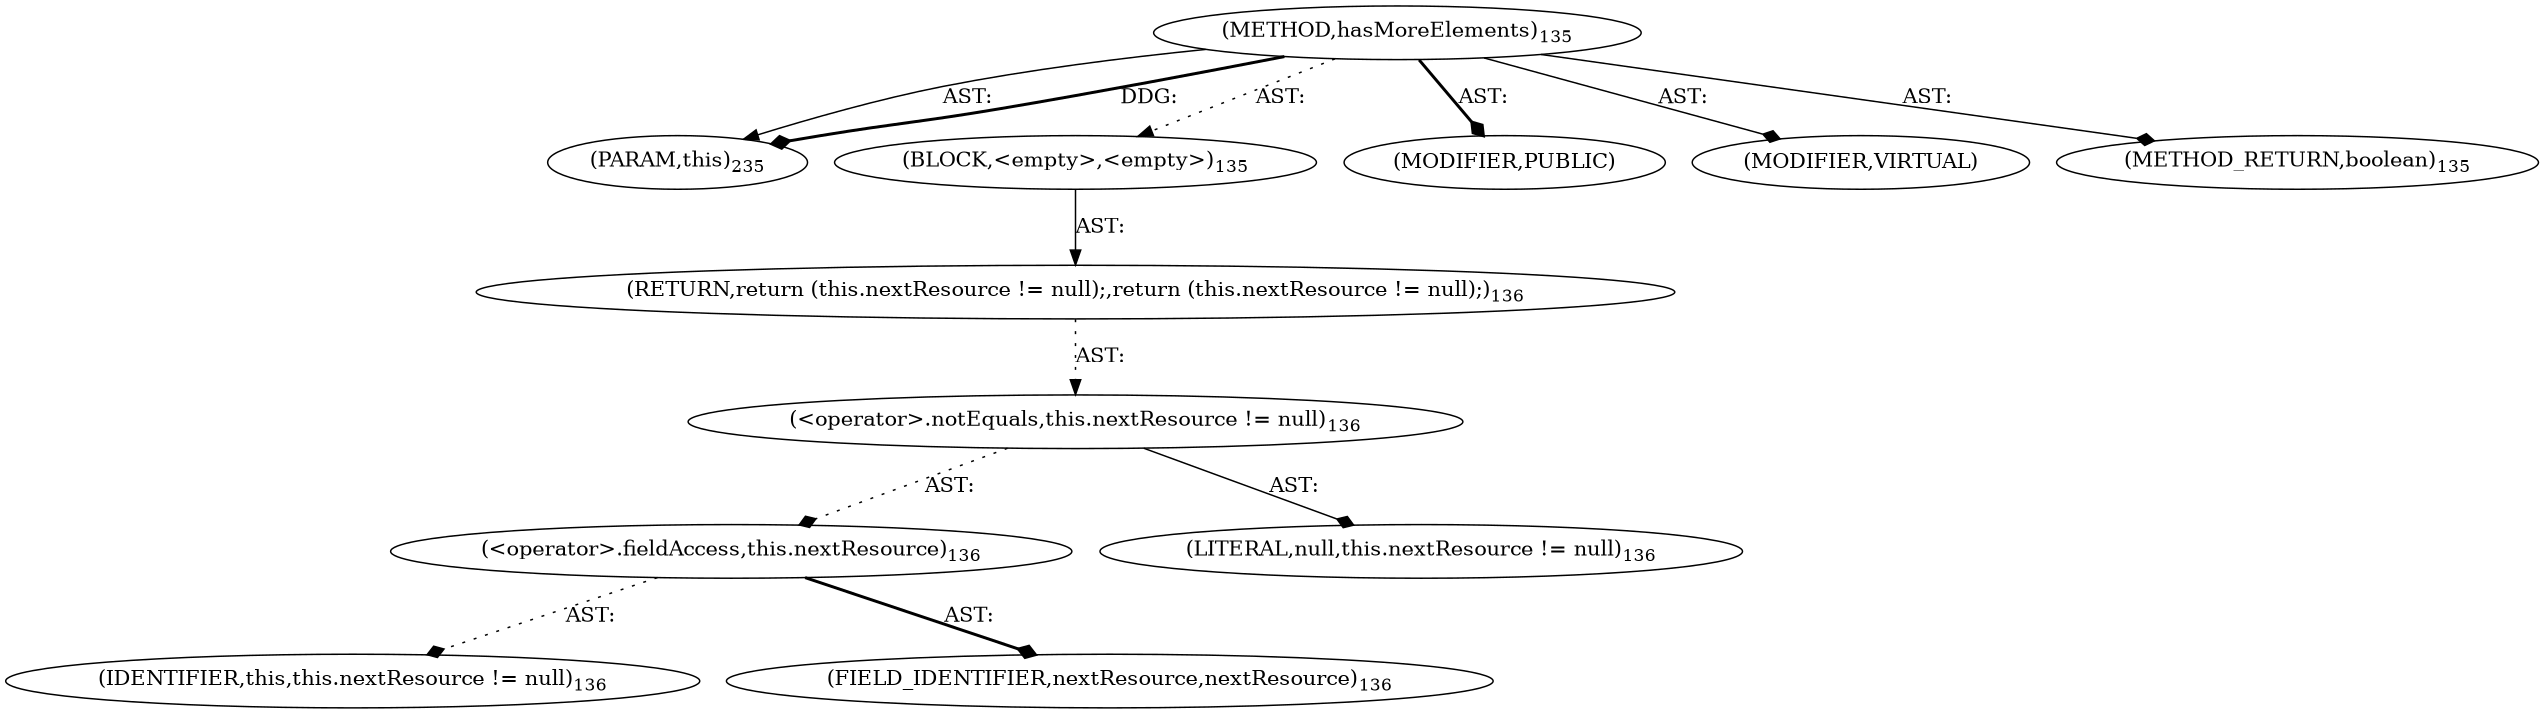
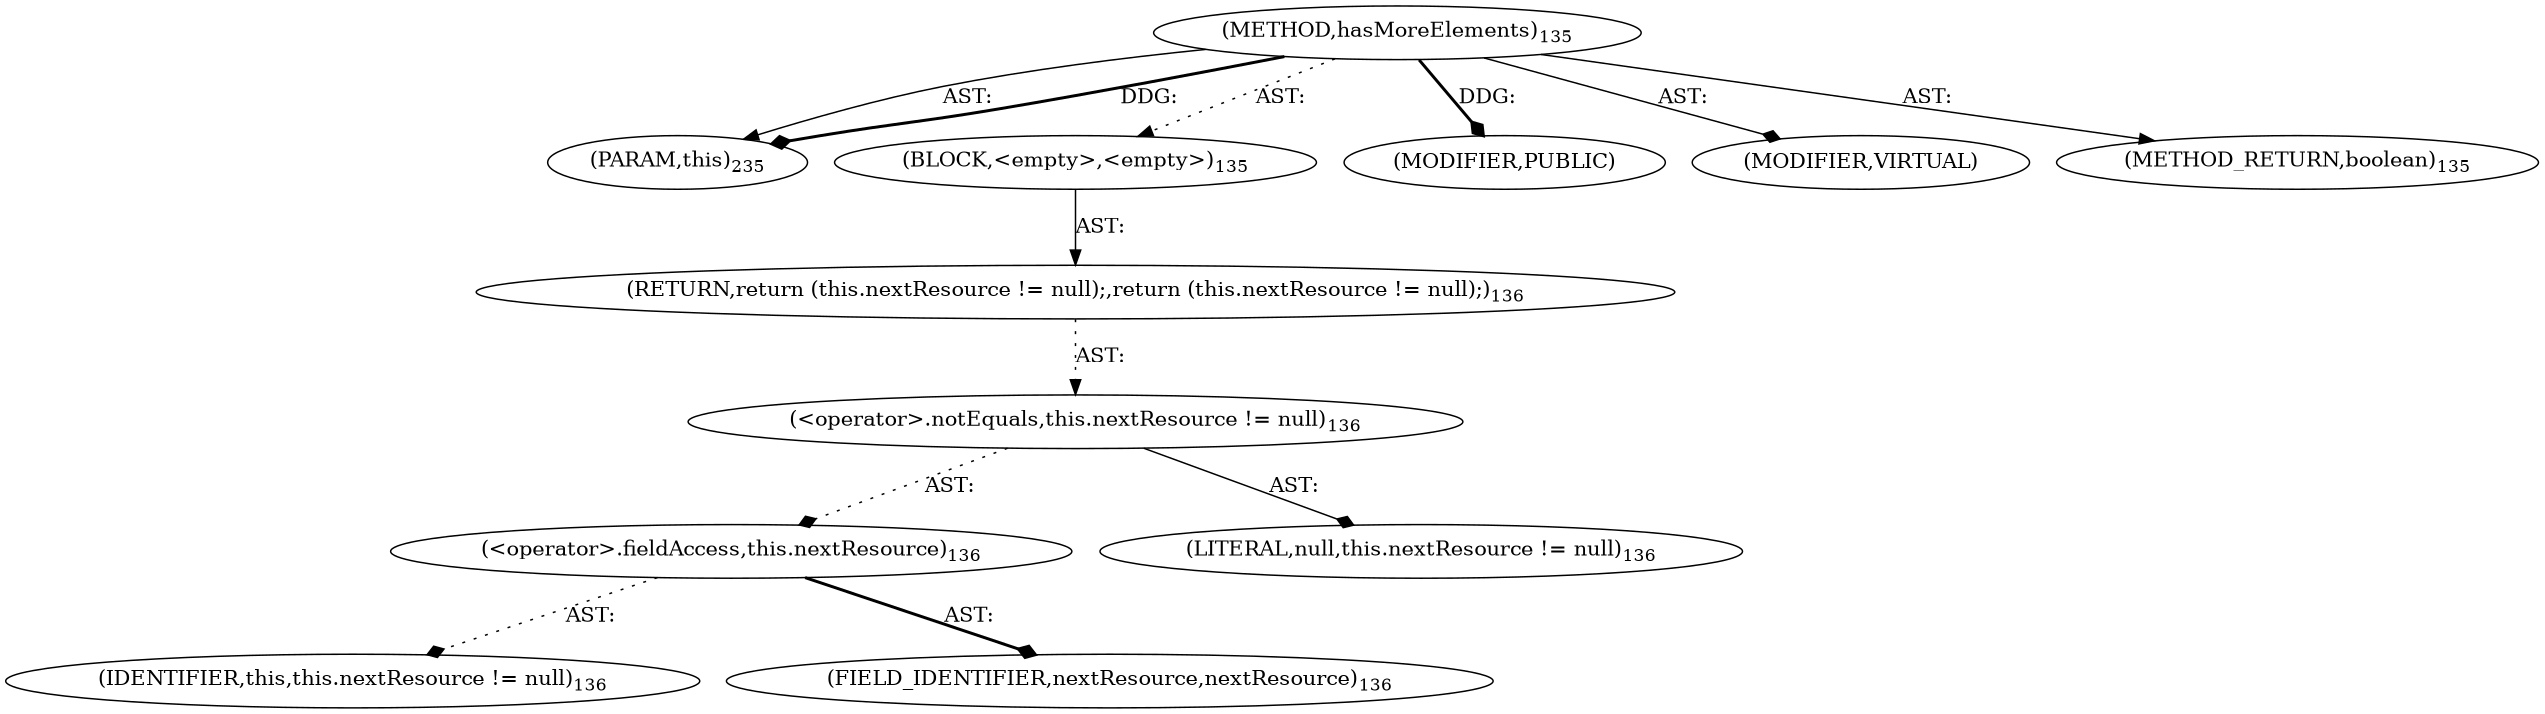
edge "(METHOD,hasMoreElements)" -> "(METHOD_RETURN,boolean)": arrowhead diamond -> normal
edge "(METHOD,hasMoreElements)" -> "(MODIFIER,PUBLIC)": label "AST: " -> "DDG: "
